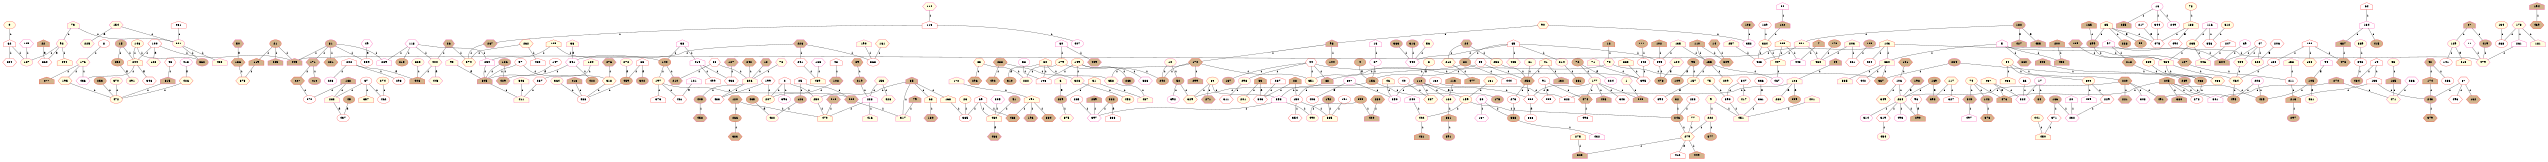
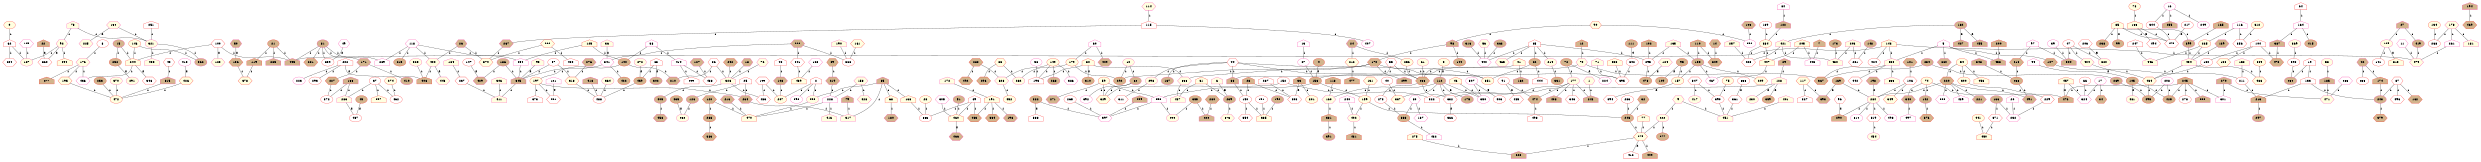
edge "111" -- "342": label "1" -> "4"
edge "300" -- "489": now "220" -- "489"
